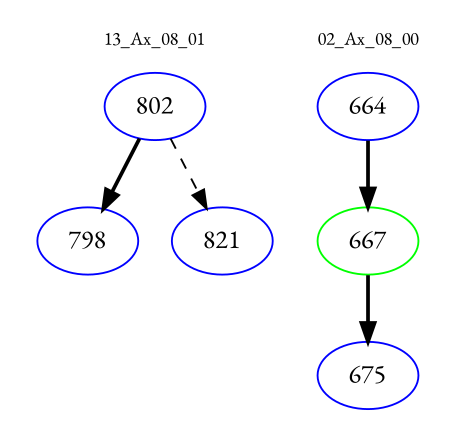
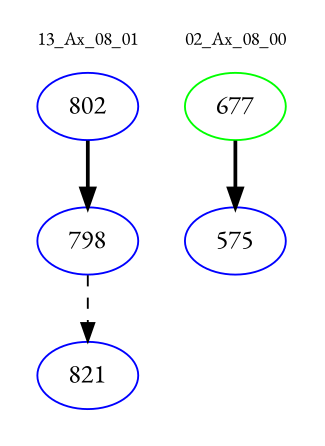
node "664": removed
edge "802" -> "821": now "798" -> "821"
node "667": label "667" -> "677"
node "675": label "675" -> "575"
